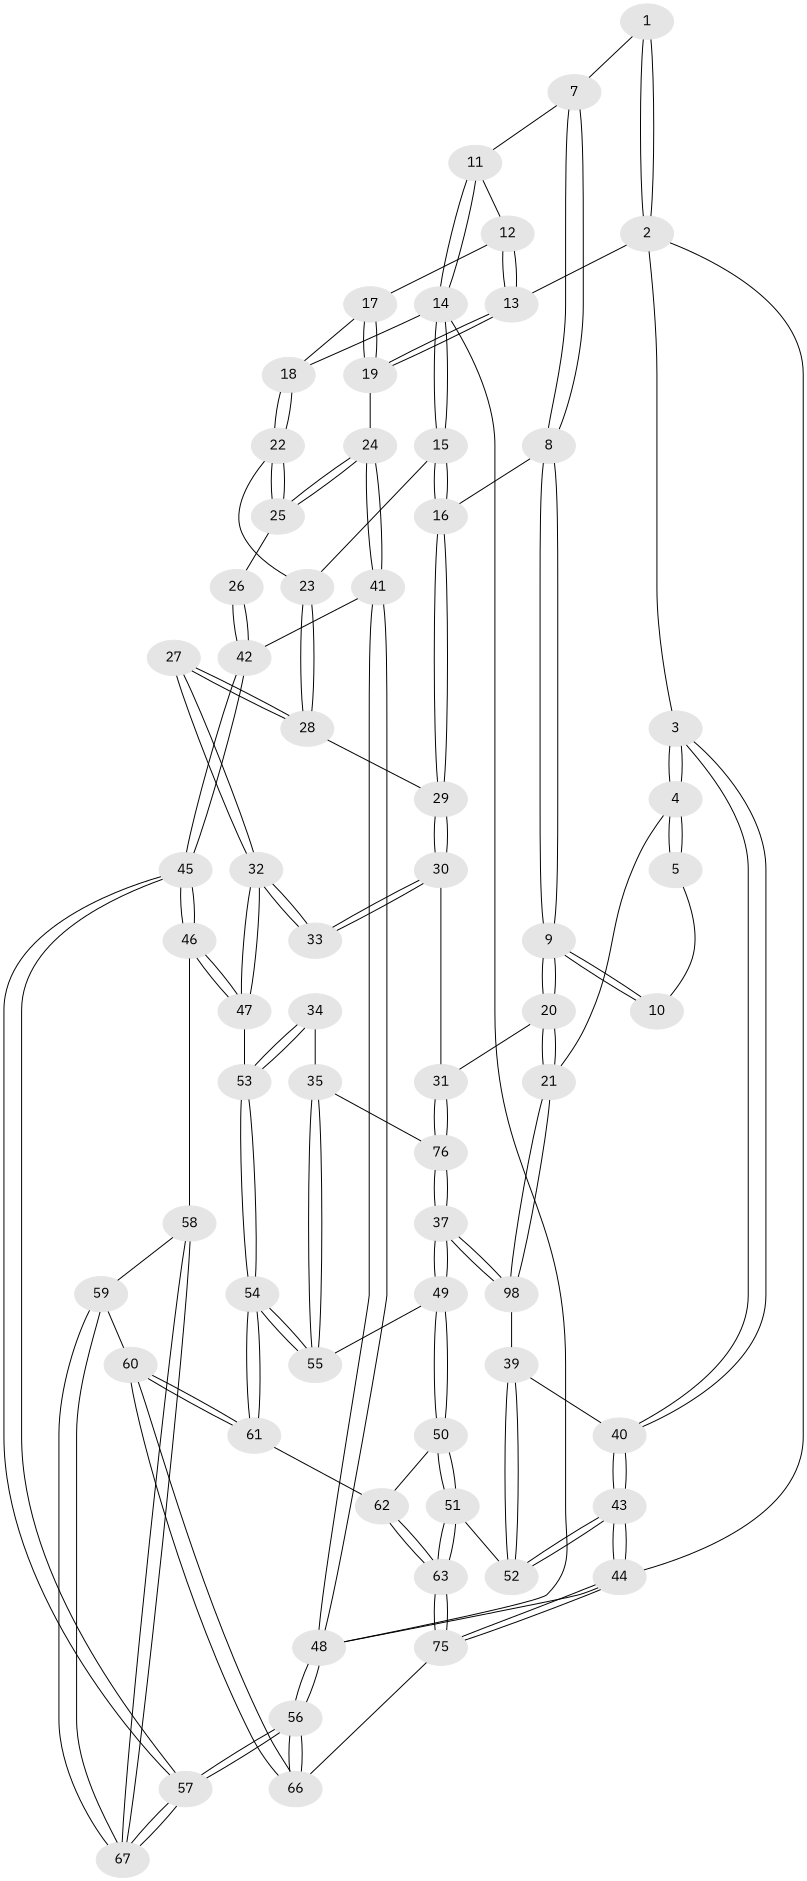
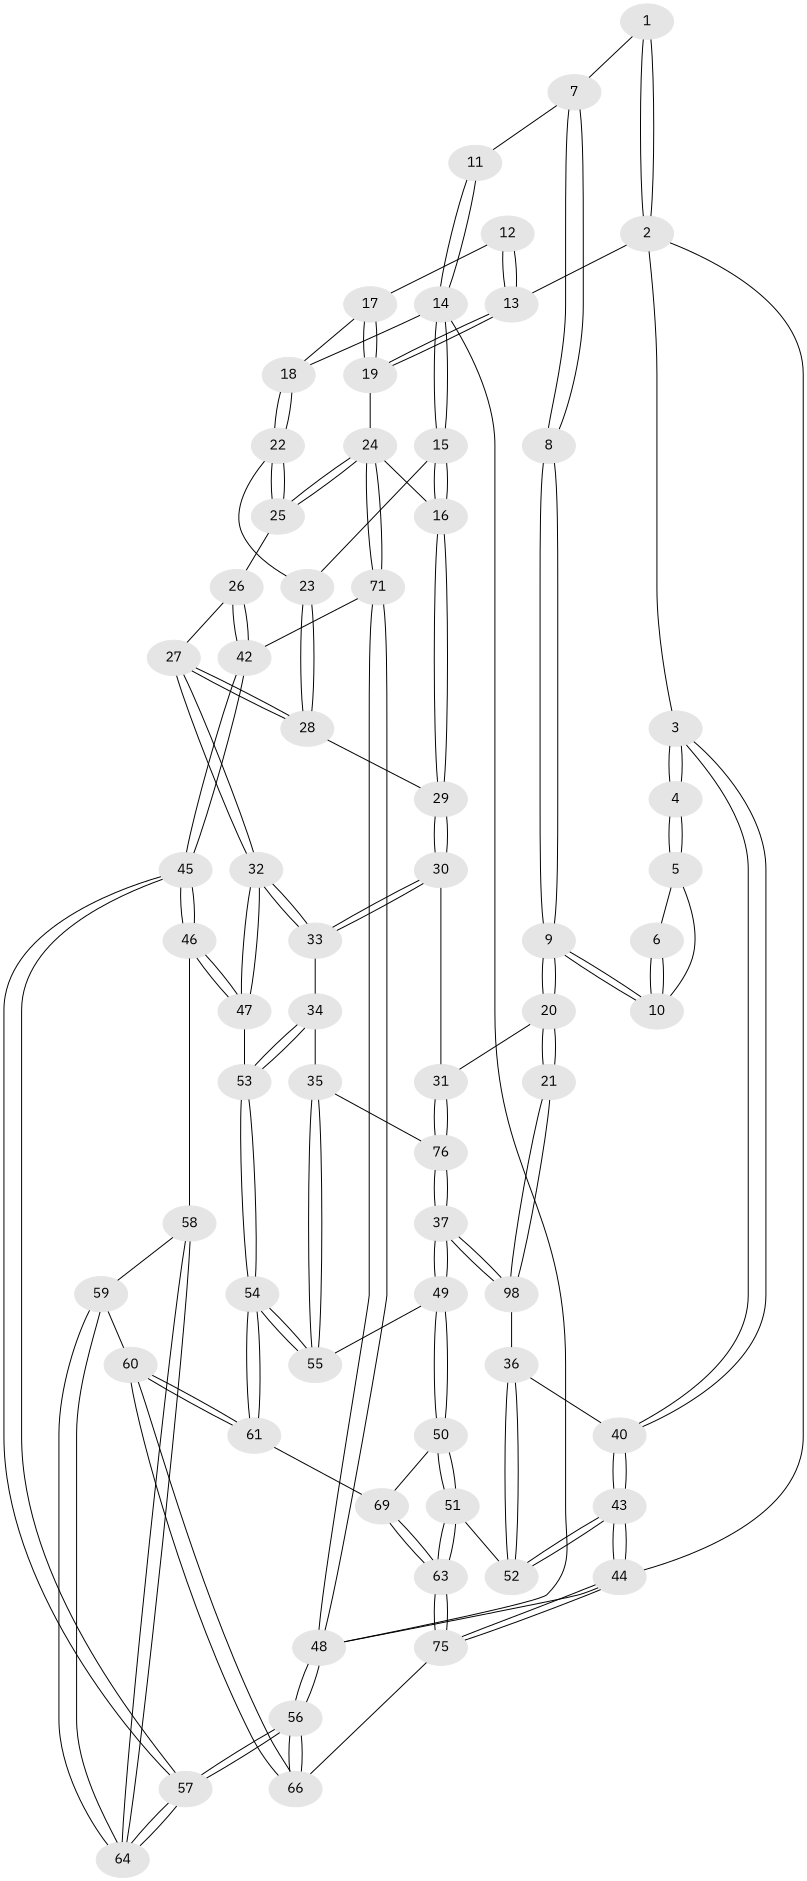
edge "11" -- "12": removed
edge "8" -- "16": now "24" -- "16"
node "41": label "41" -> "71"
edge "26" -- "27": added
edge "4" -- "21": removed
node "6": added
edge "33" -- "34": added
node "39": label "39" -> "36"
node "62": label "62" -> "69"
node "67": label "67" -> "64"
